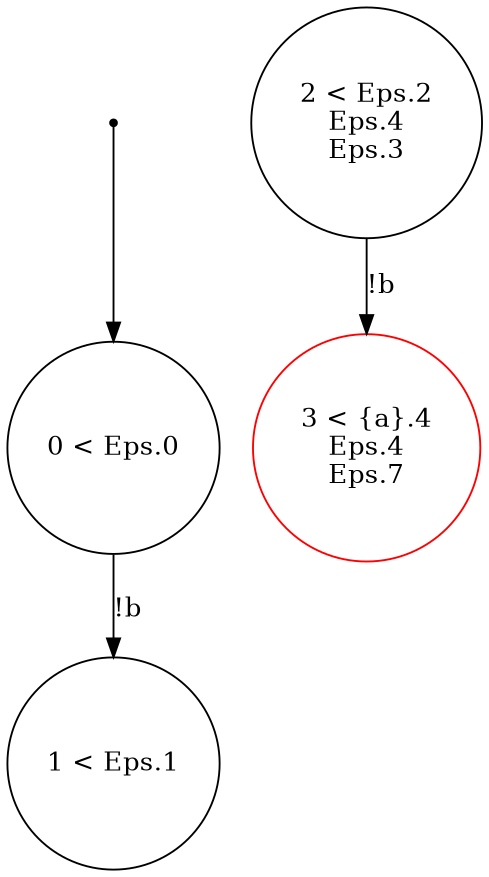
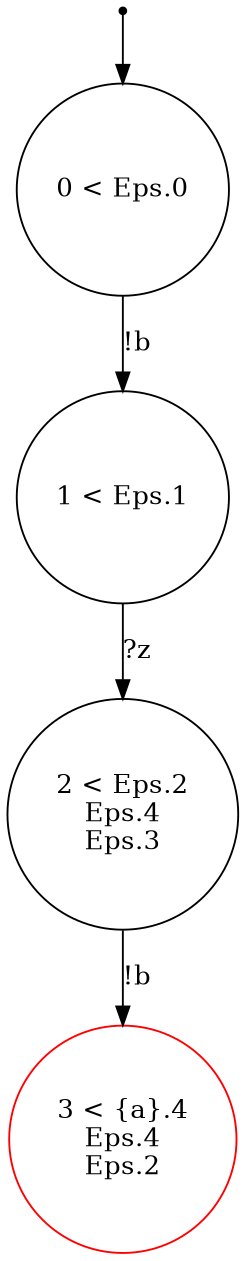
node "3 < {a}.4 Eps.4 Eps.7": label "3 < {a}.4 Eps.4 Eps.7" -> "3 < {a}.4 Eps.4 Eps.2"
edge "1 < Eps.1" -> "2 < Eps.2 Eps.4 Eps.3": added, label "?z"
